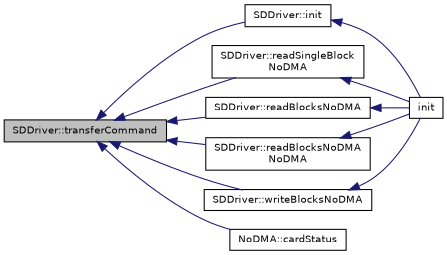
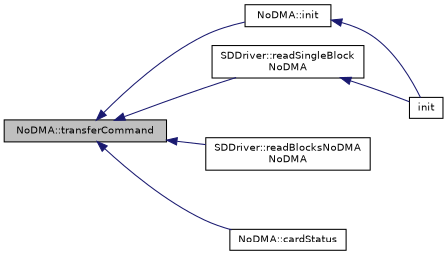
node "SDDriver::init": label "SDDriver::init" -> "NoDMA::init"
node "SDDriver::readBlocksNoDMA": removed
edge "init" -> "SDDriver::readBlocksNoDMA NoDMA": removed
node "SDDriver::transferCommand": label "SDDriver::transferCommand" -> "NoDMA::transferCommand"
node "SDDriver::writeBlocksNoDMA": removed
